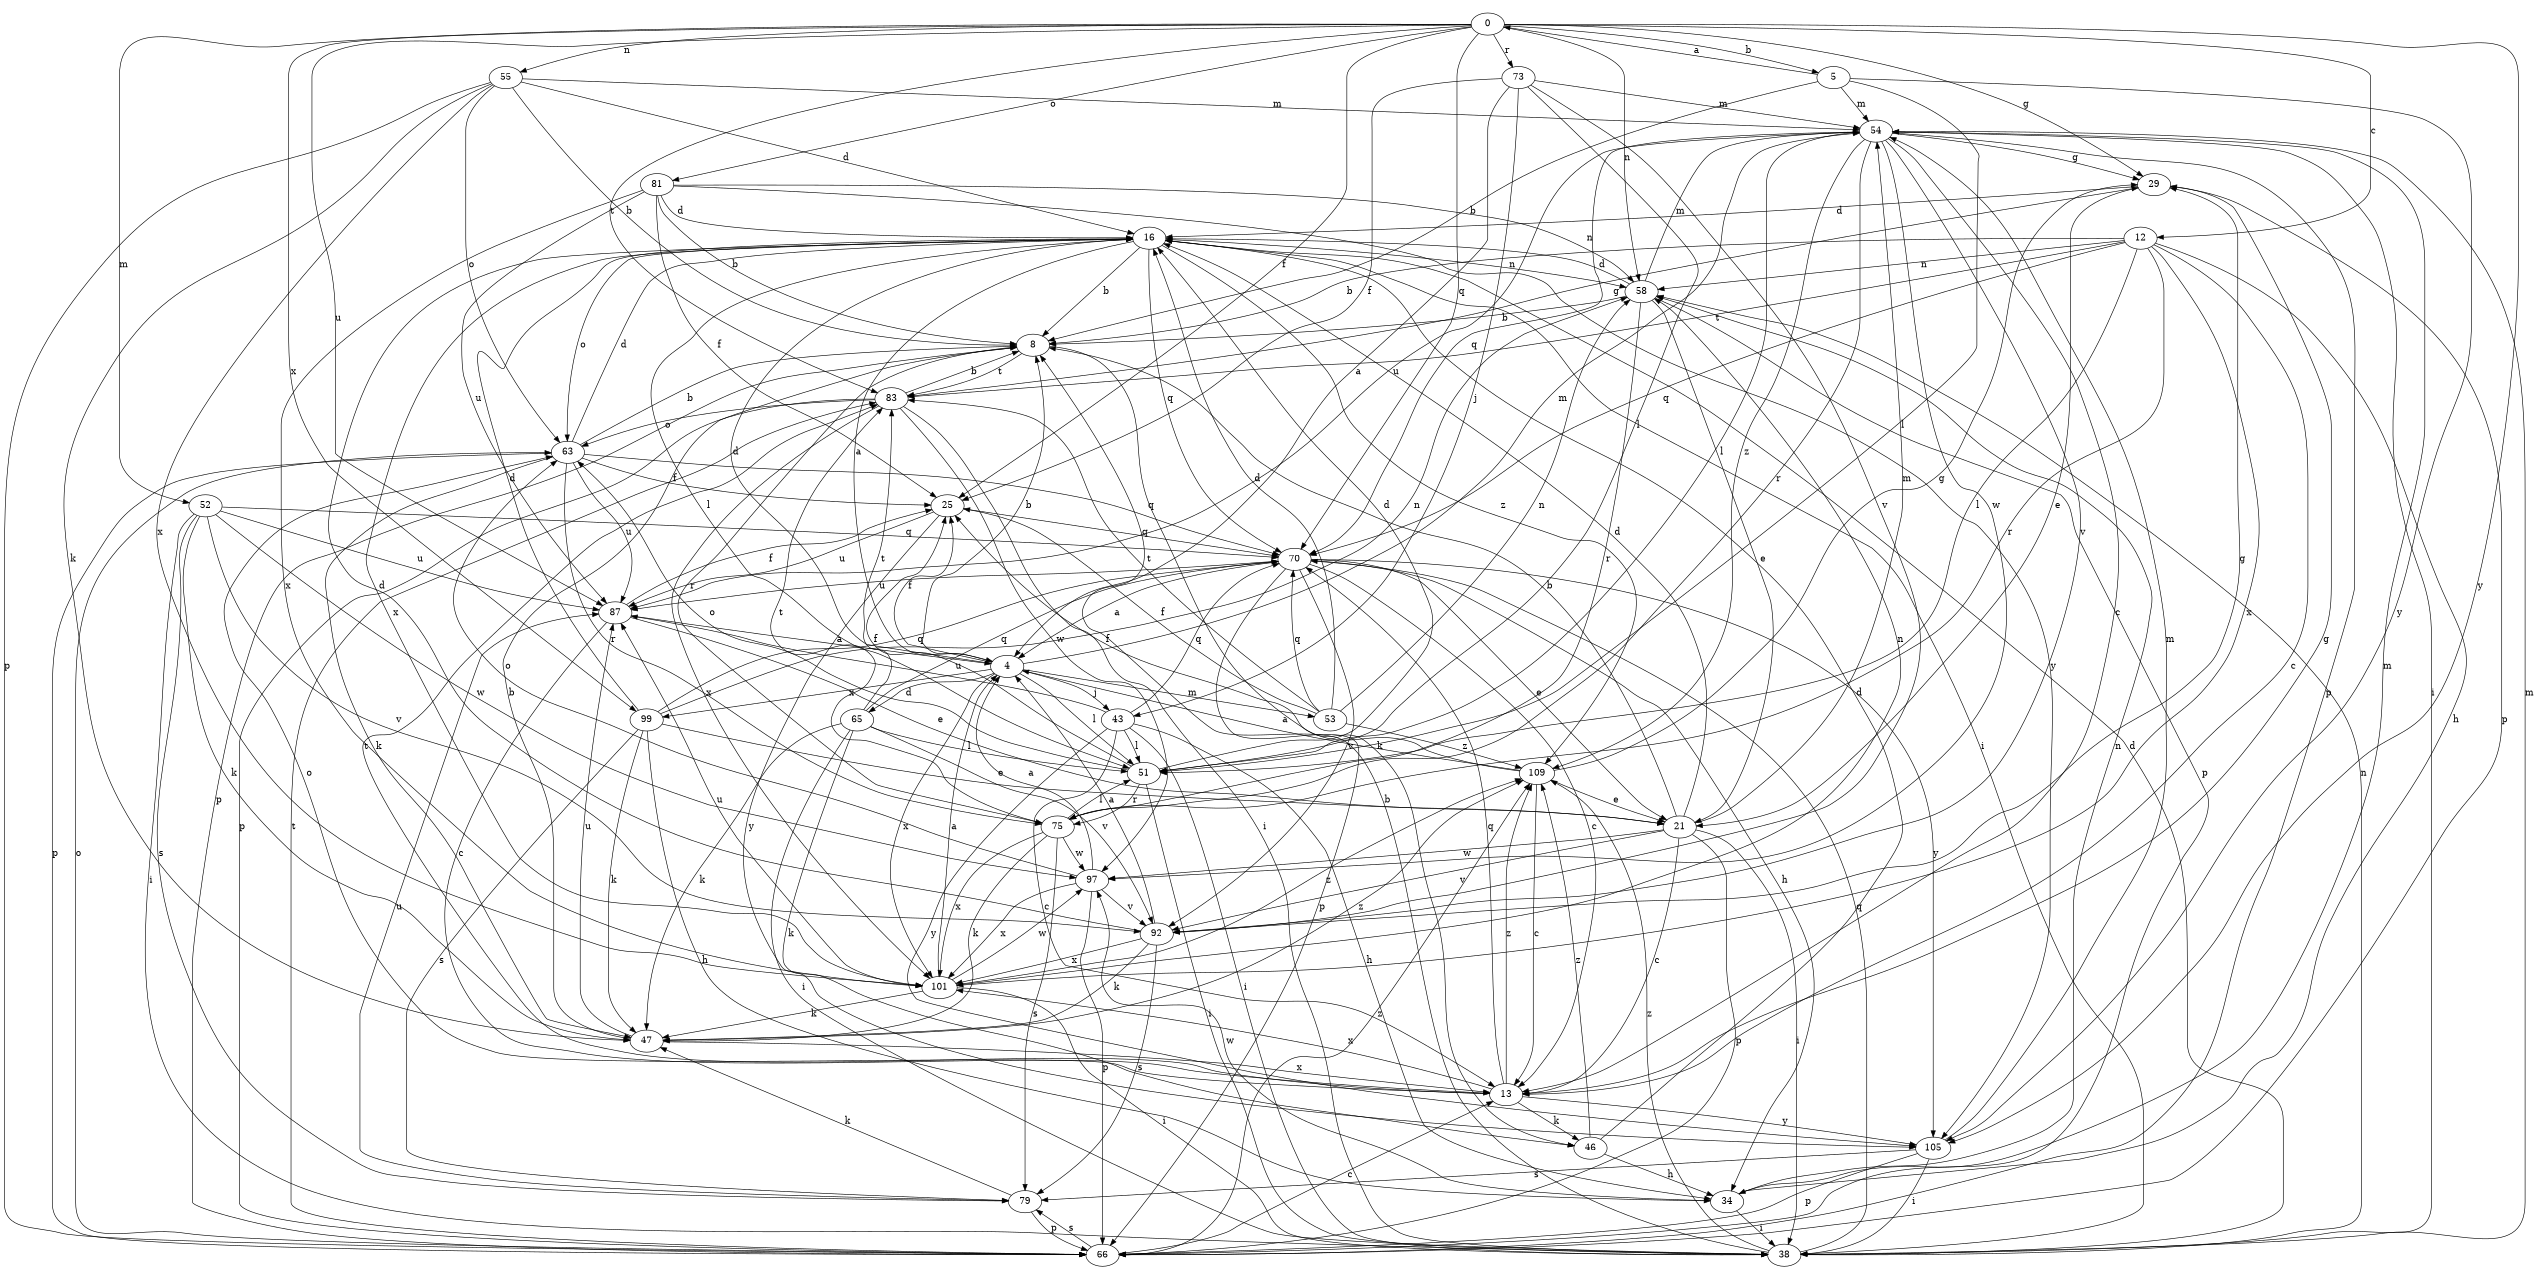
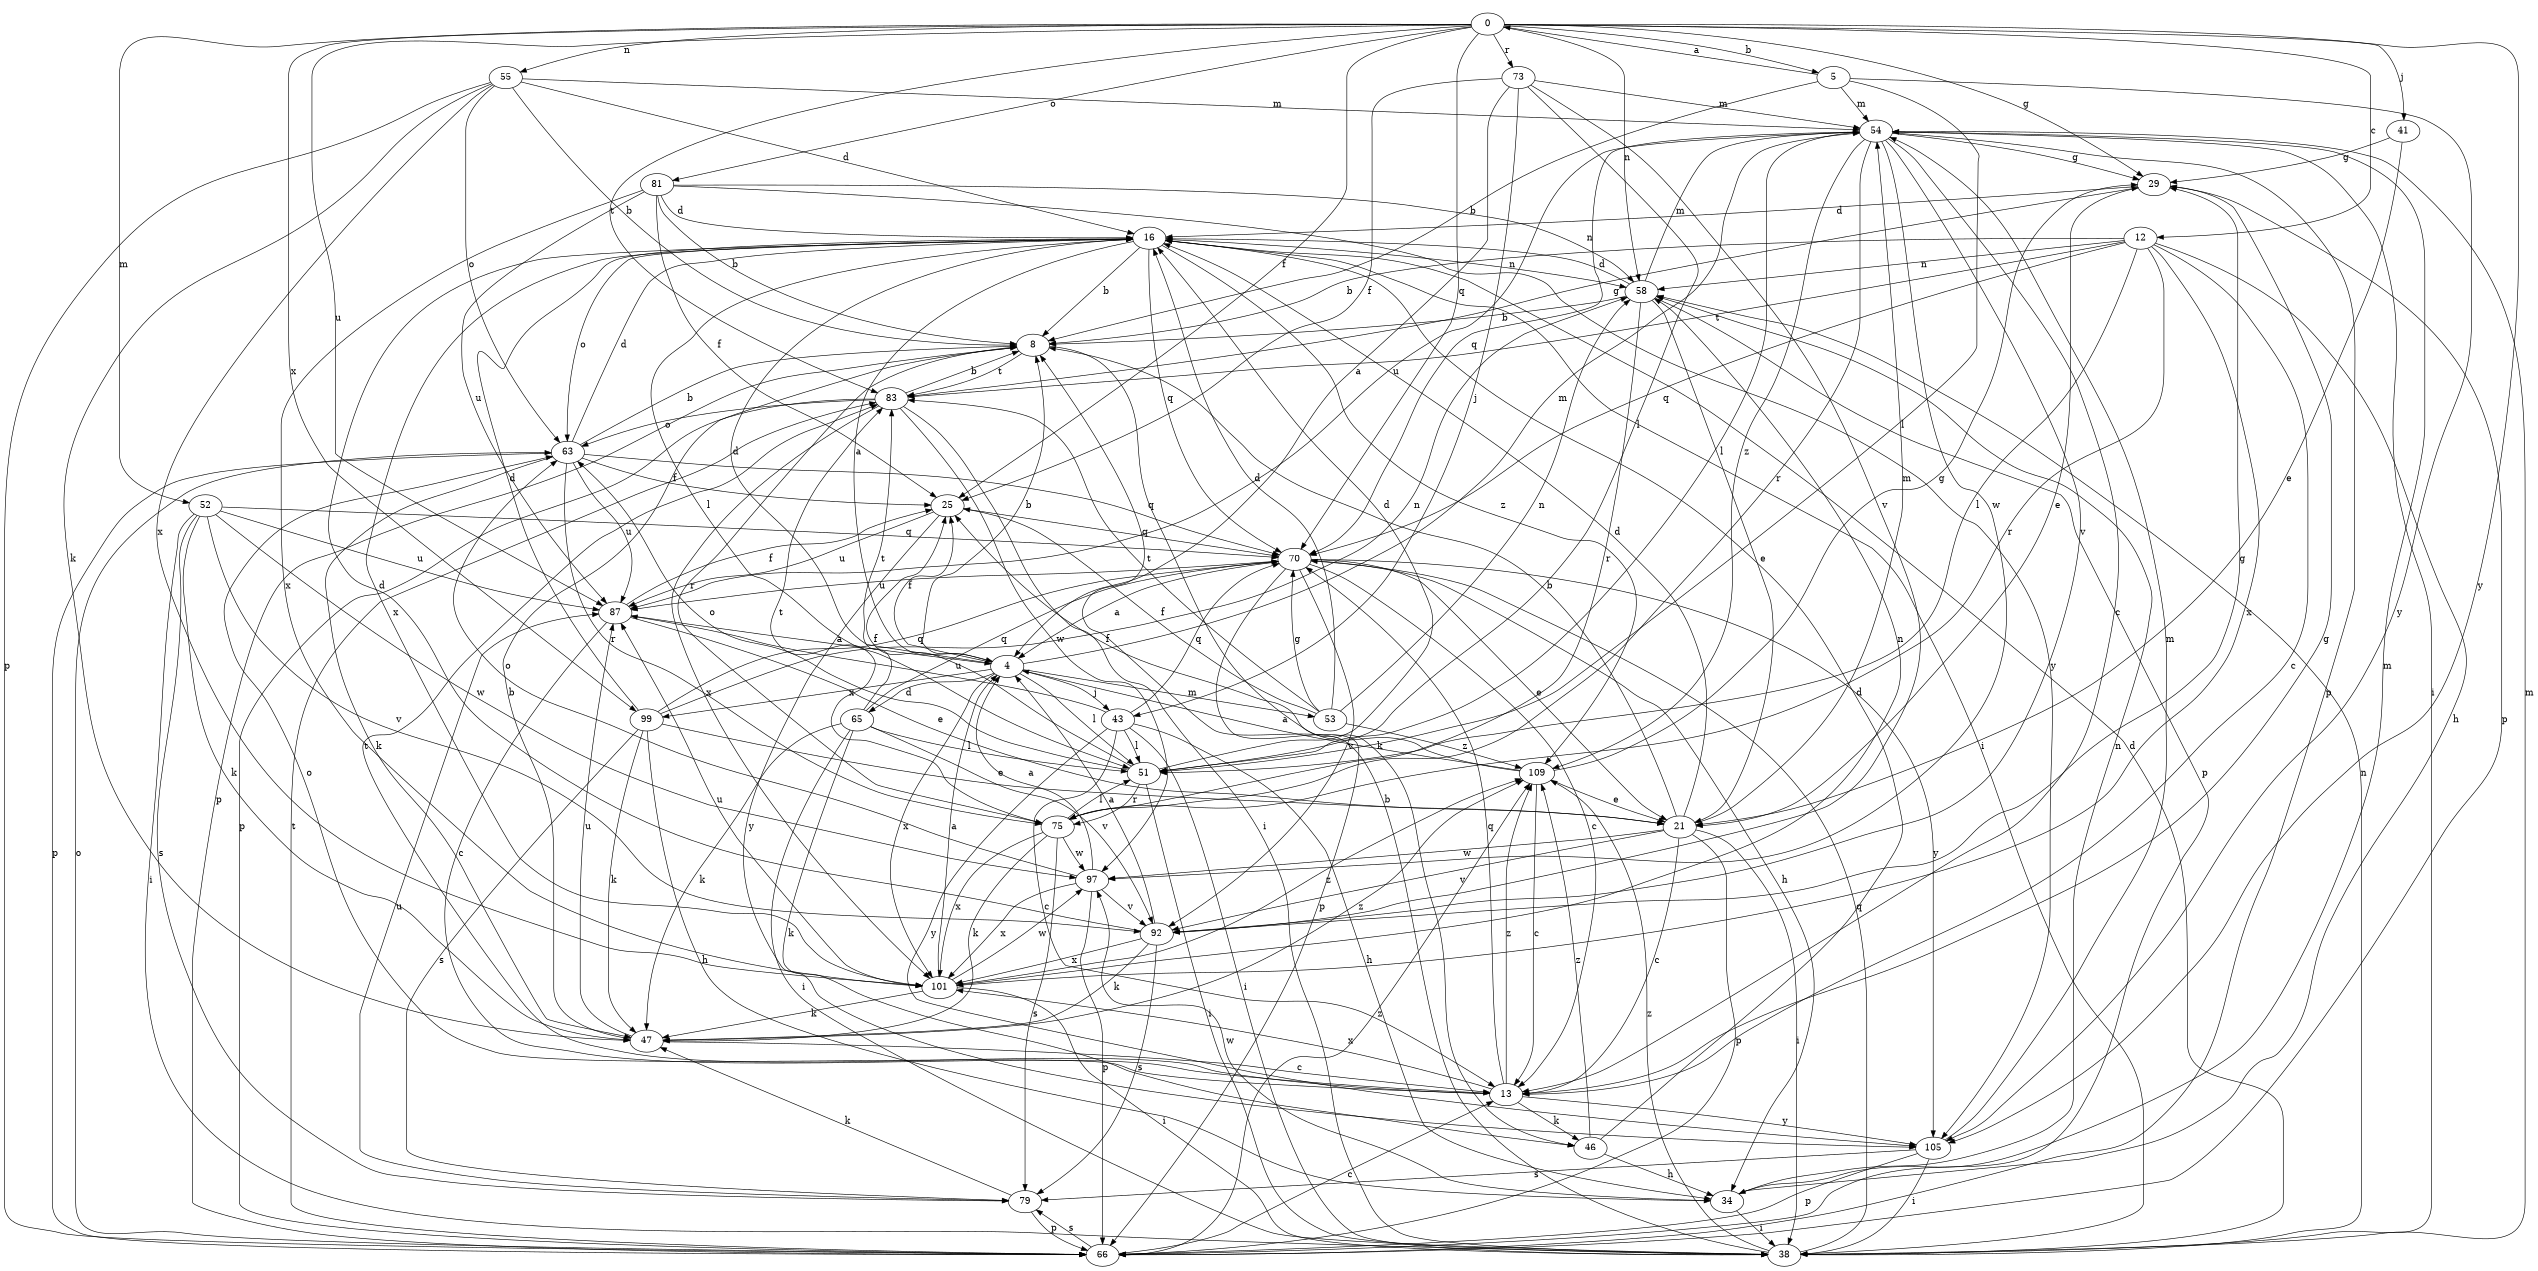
node "41": added
edge "53" -> "70": label "q" -> "g"
edge "47" -> "13": label "x" -> "c"
